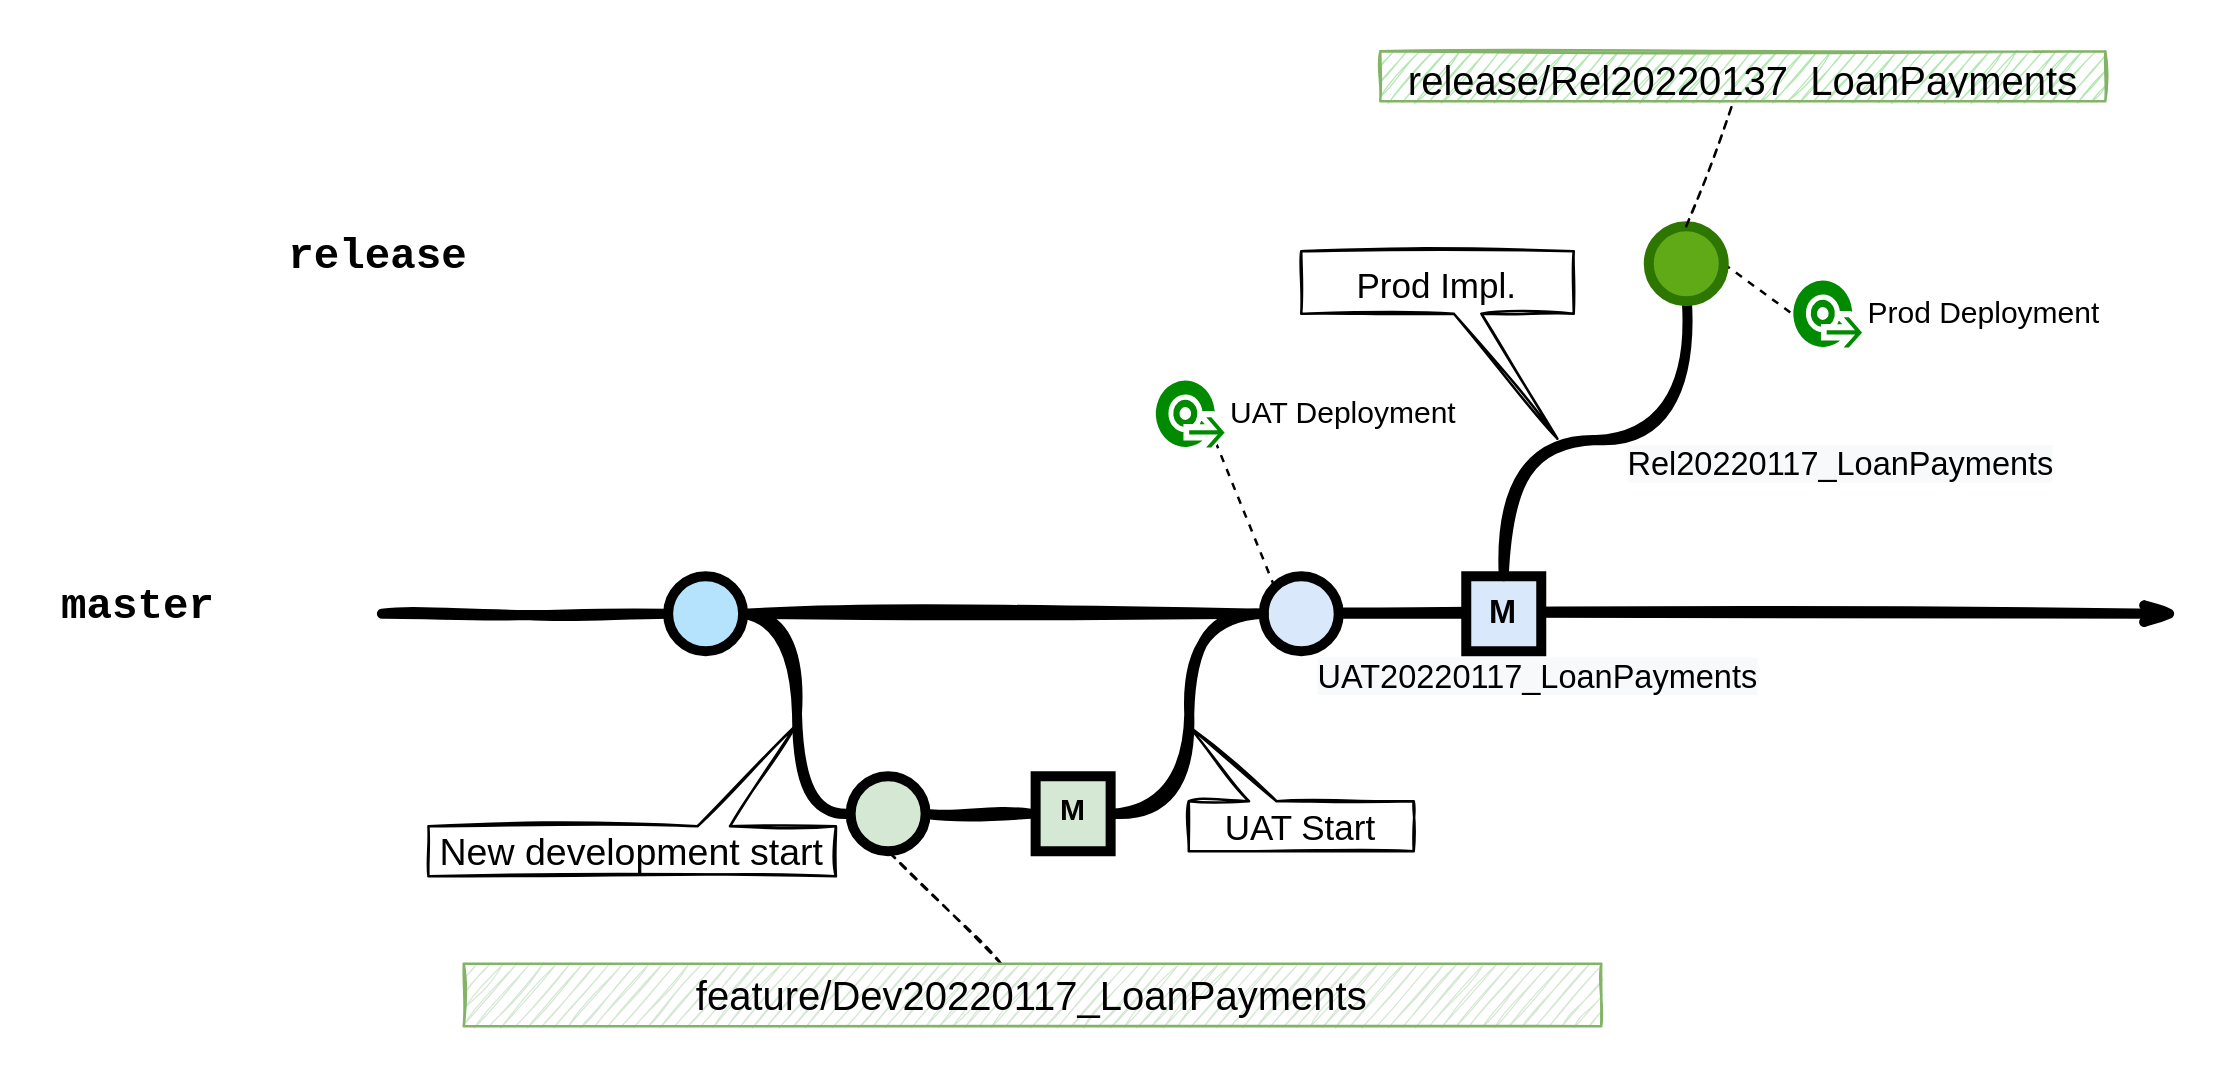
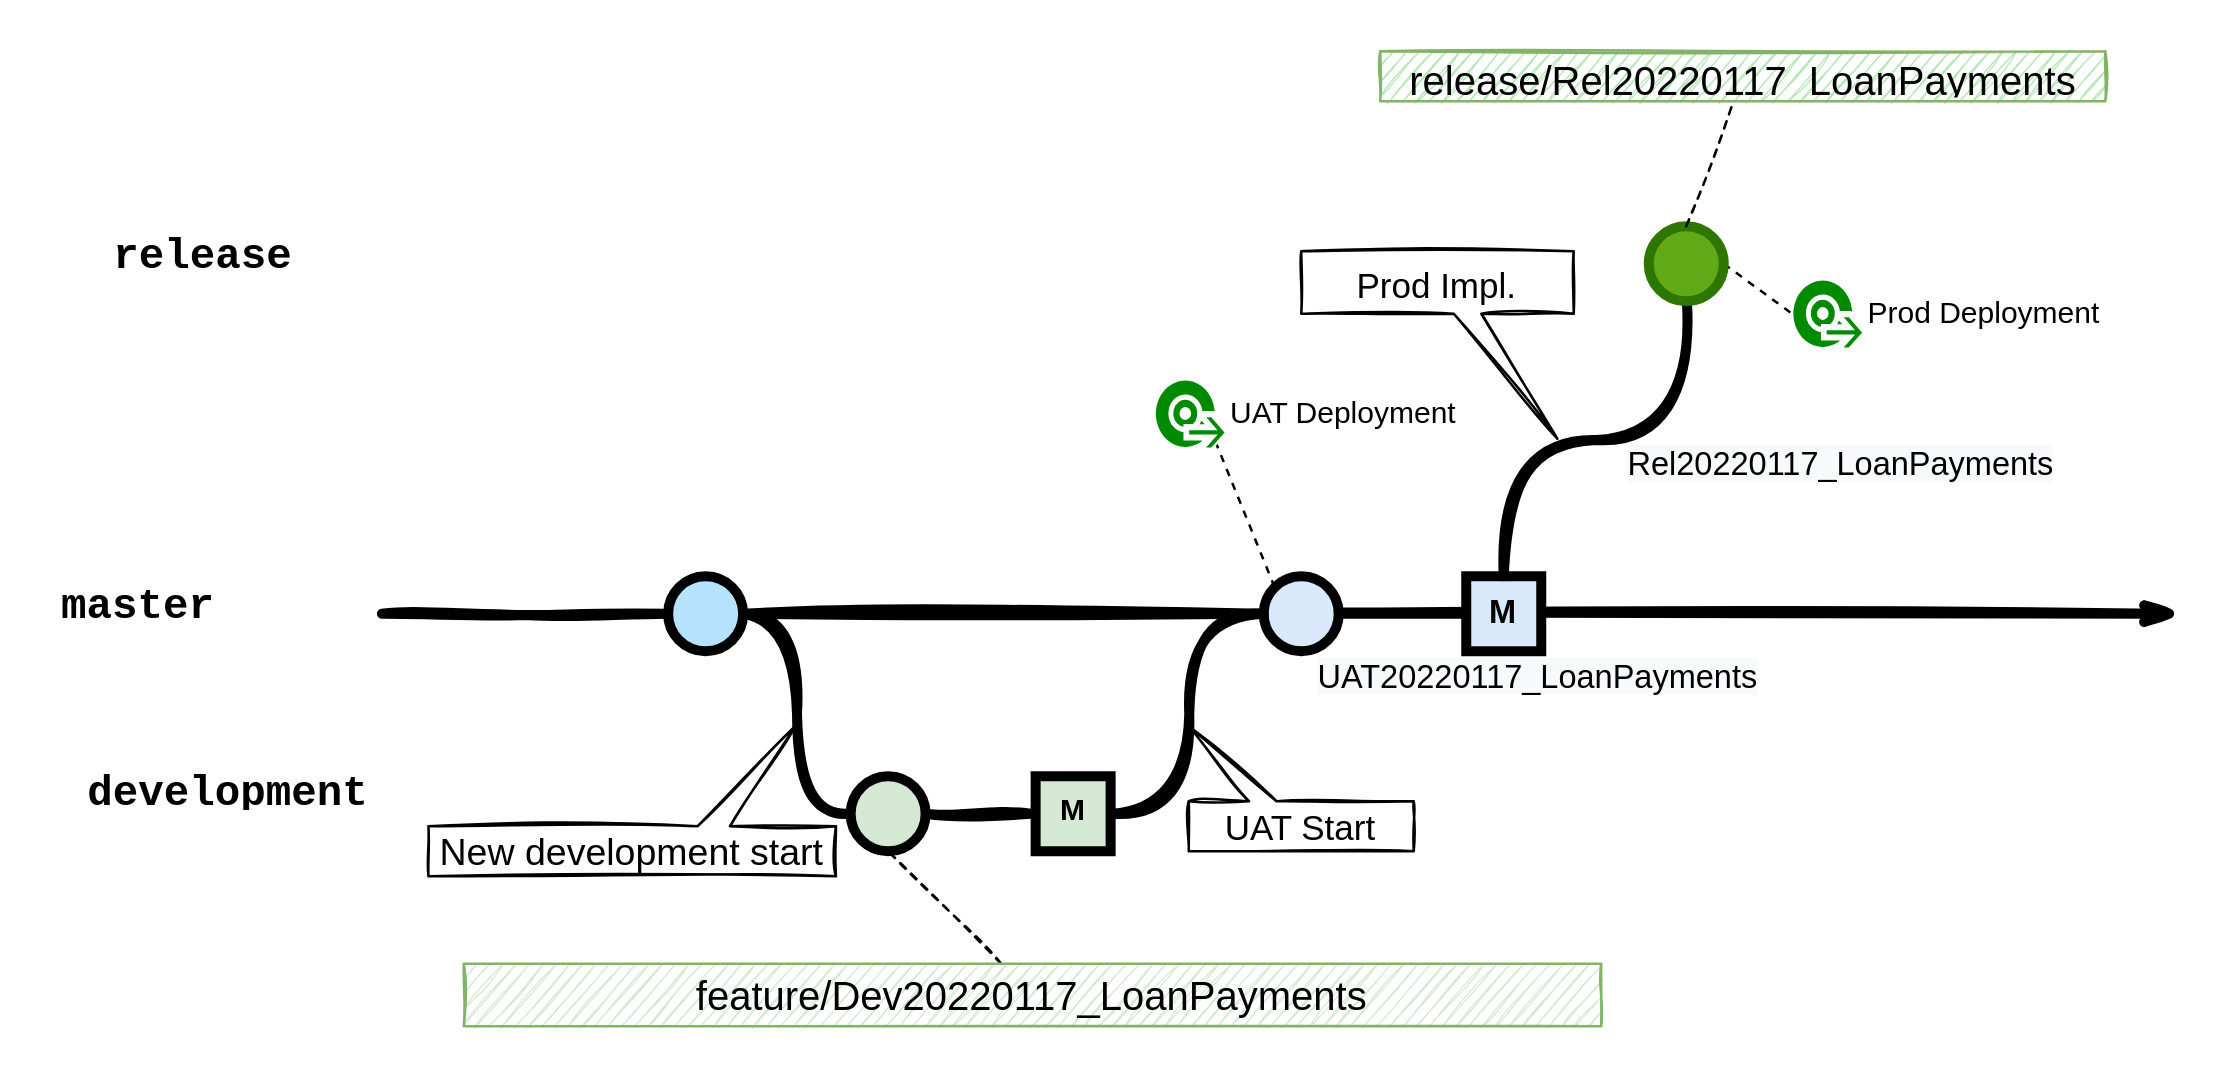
node "release/Rel20220137_LoanPayments": label "release/Rel20220137_LoanPayments" -> "release/Rel20220117_LoanPayments"
node "release": moved (378, 251) -> (203, 251)
node "development": added
